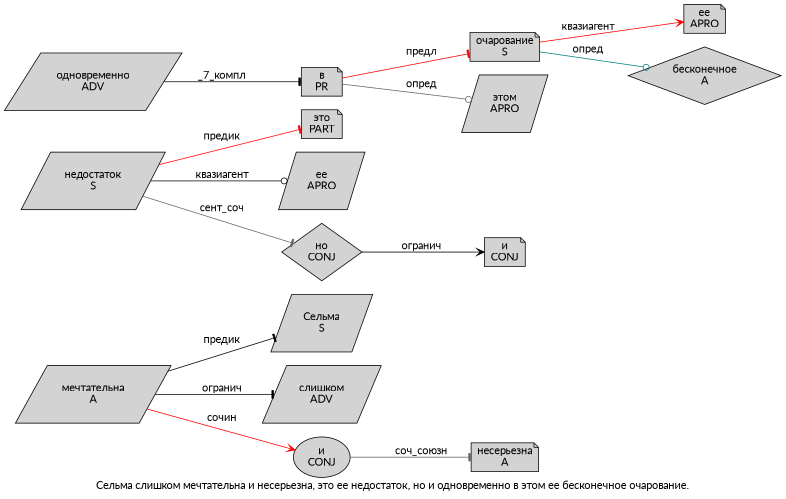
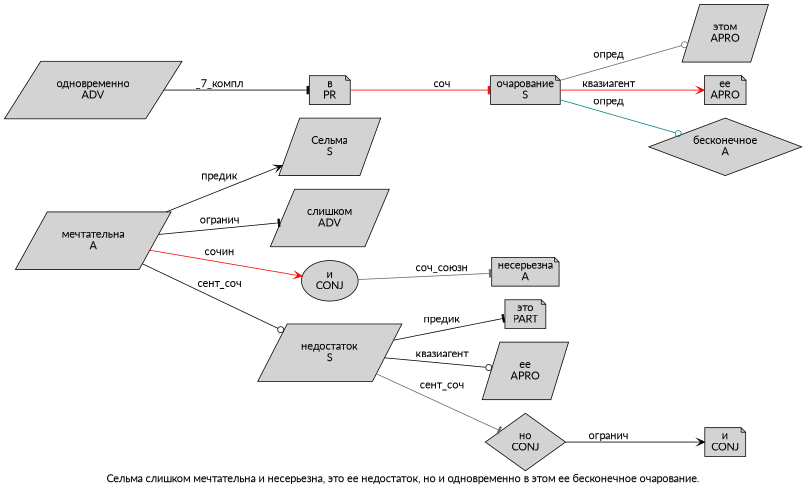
edge "в PR" -> "очарование S": label "предл" -> "соч"
edge "в PR" -> "этом APRO": now "очарование S" -> "этом APRO"
edge "недостаток S" -> "это PART": color red -> black
edge "мечтательна A" -> "недостаток S": added, label "сент_соч"
edge "мечтательна A" -> "Сельма S": arrowhead tee -> vee
